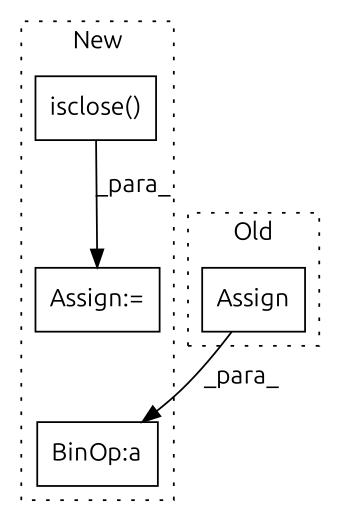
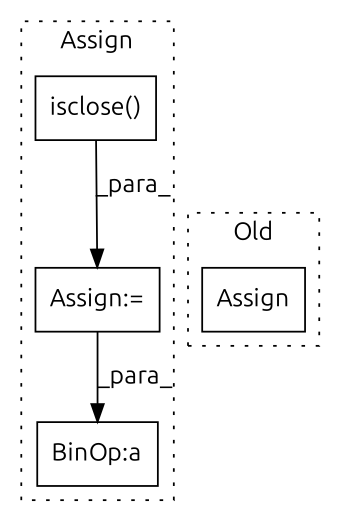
cluster "New": label "New" -> "Assign"
edge "Assign" -> "BinOp:a": now "Assign:=" -> "BinOp:a"
